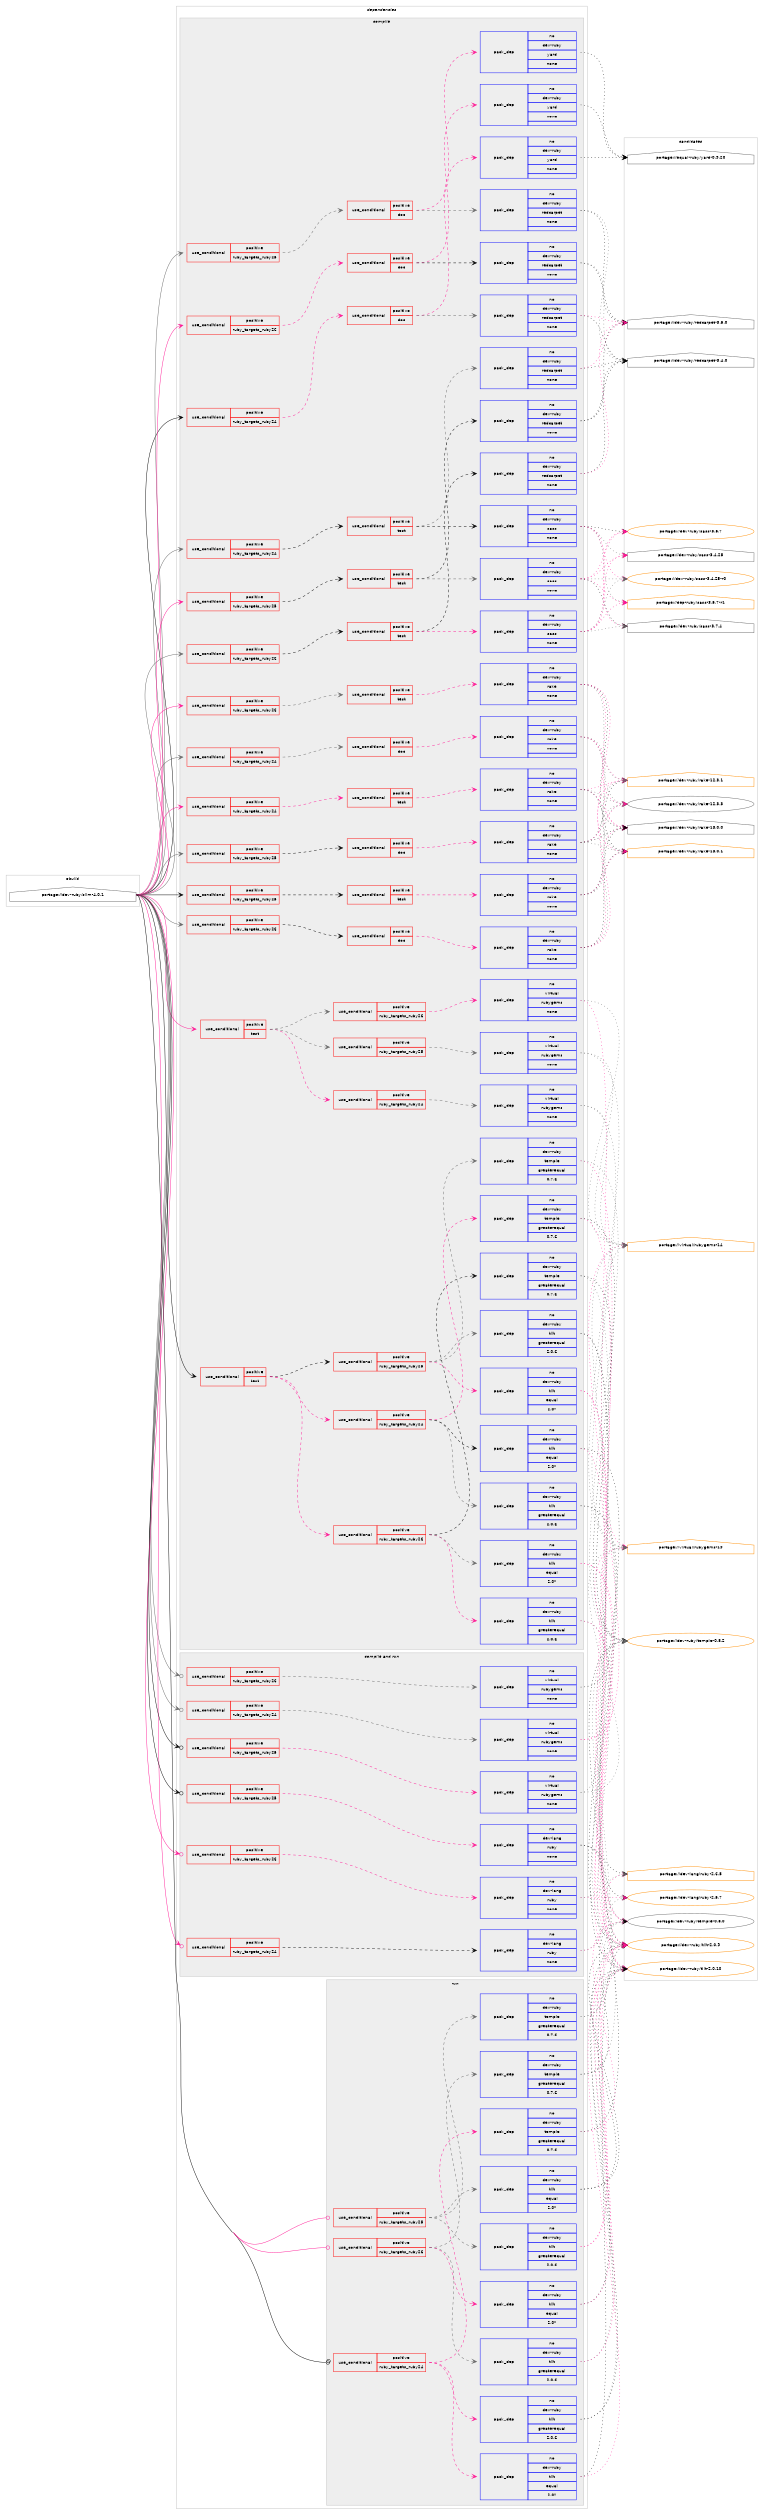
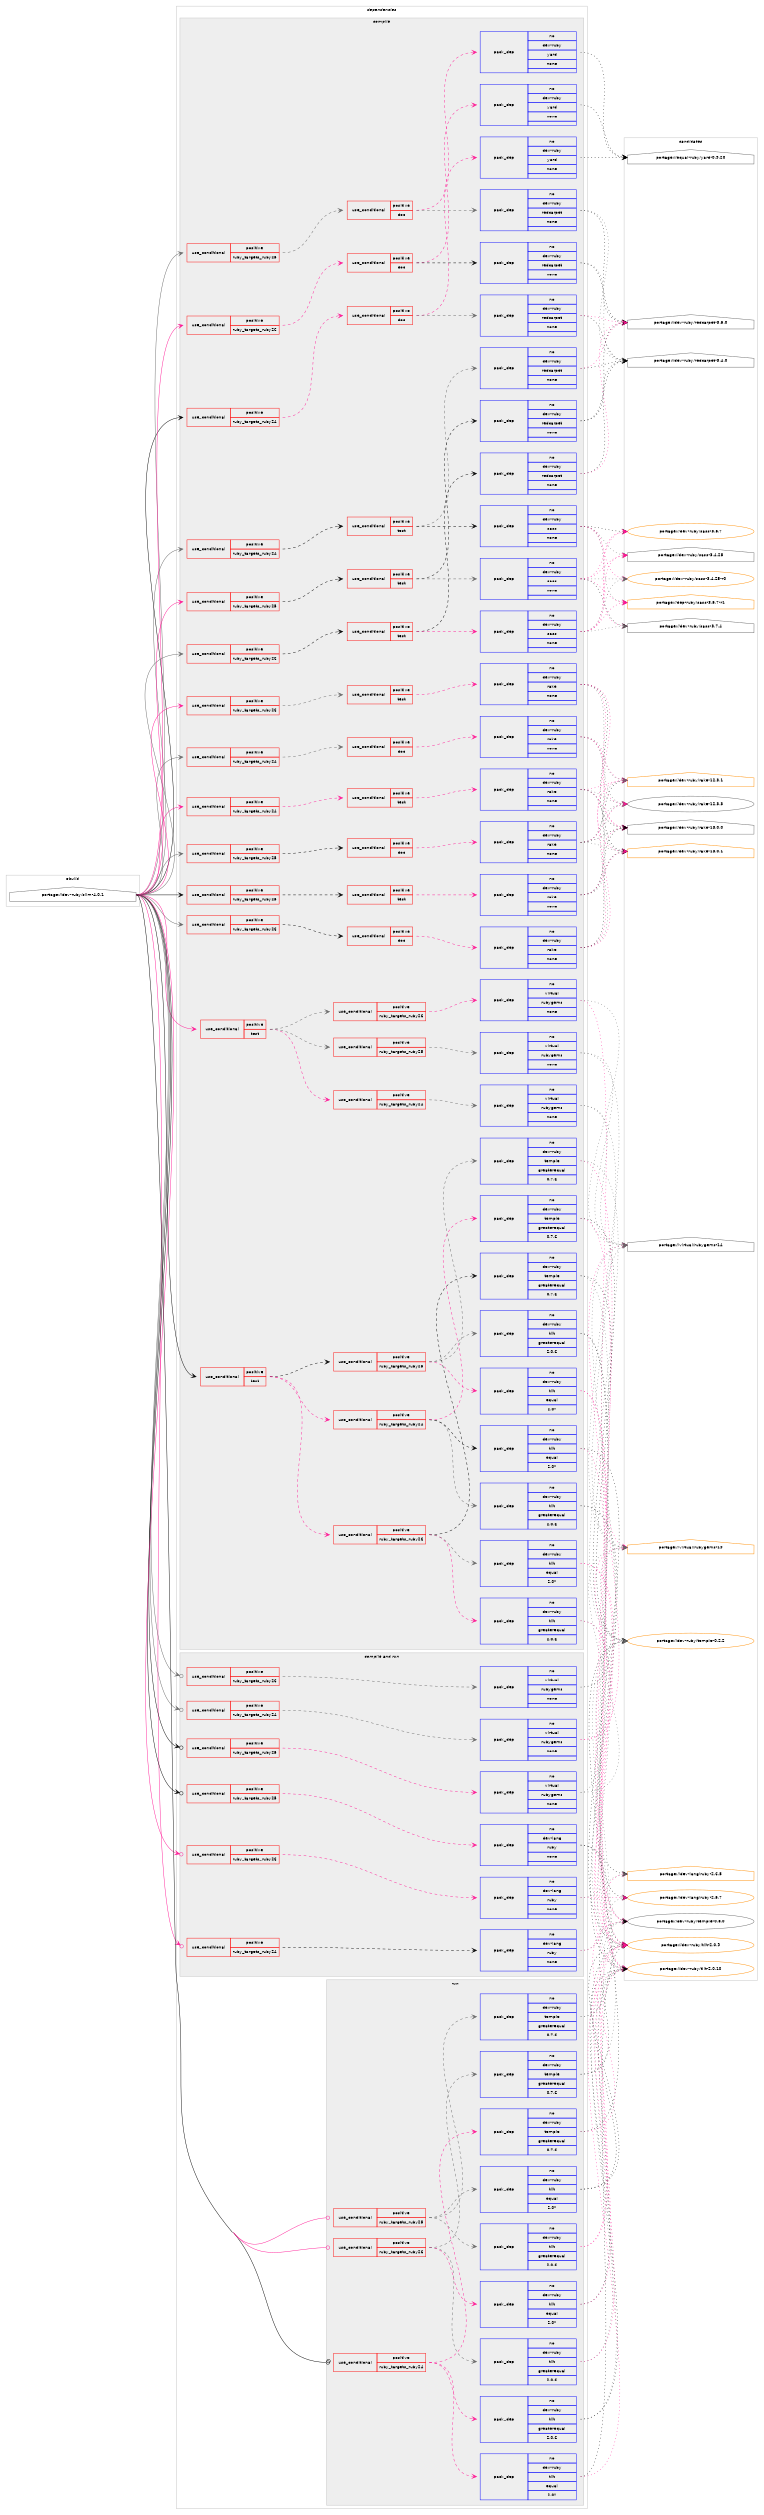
node "portage://virtual/rubygems-14": color darkorange -> gray40
node "portage://dev-ruby/temple-0.8.2": label "portage://dev-ruby/temple-0.8.2" -> "portage://dev-ruby/temple-0.2.2"
